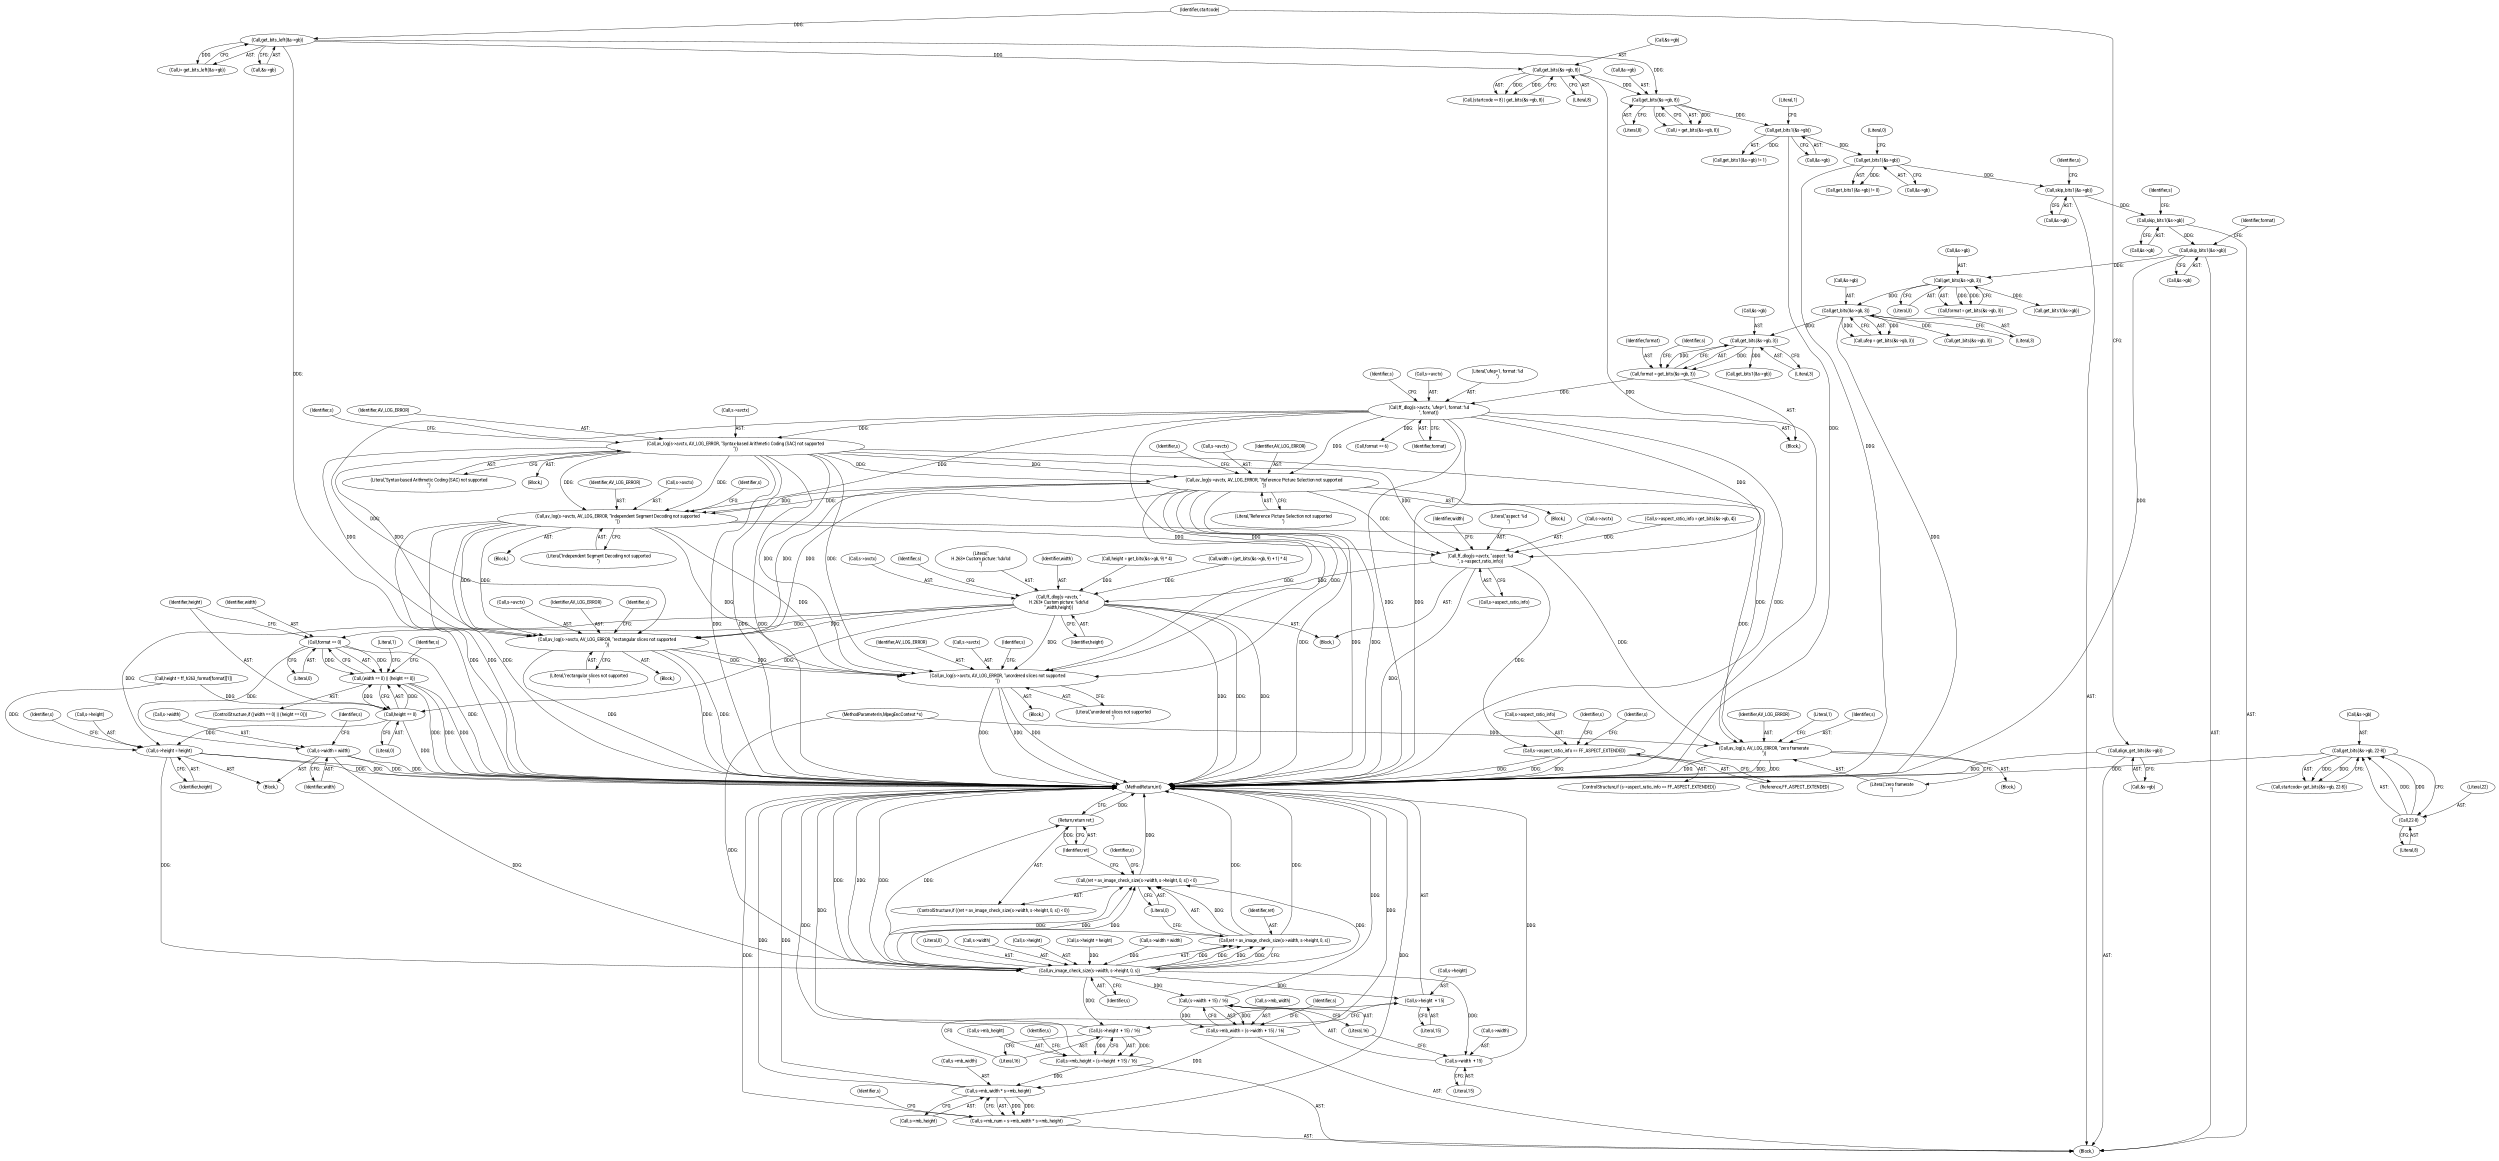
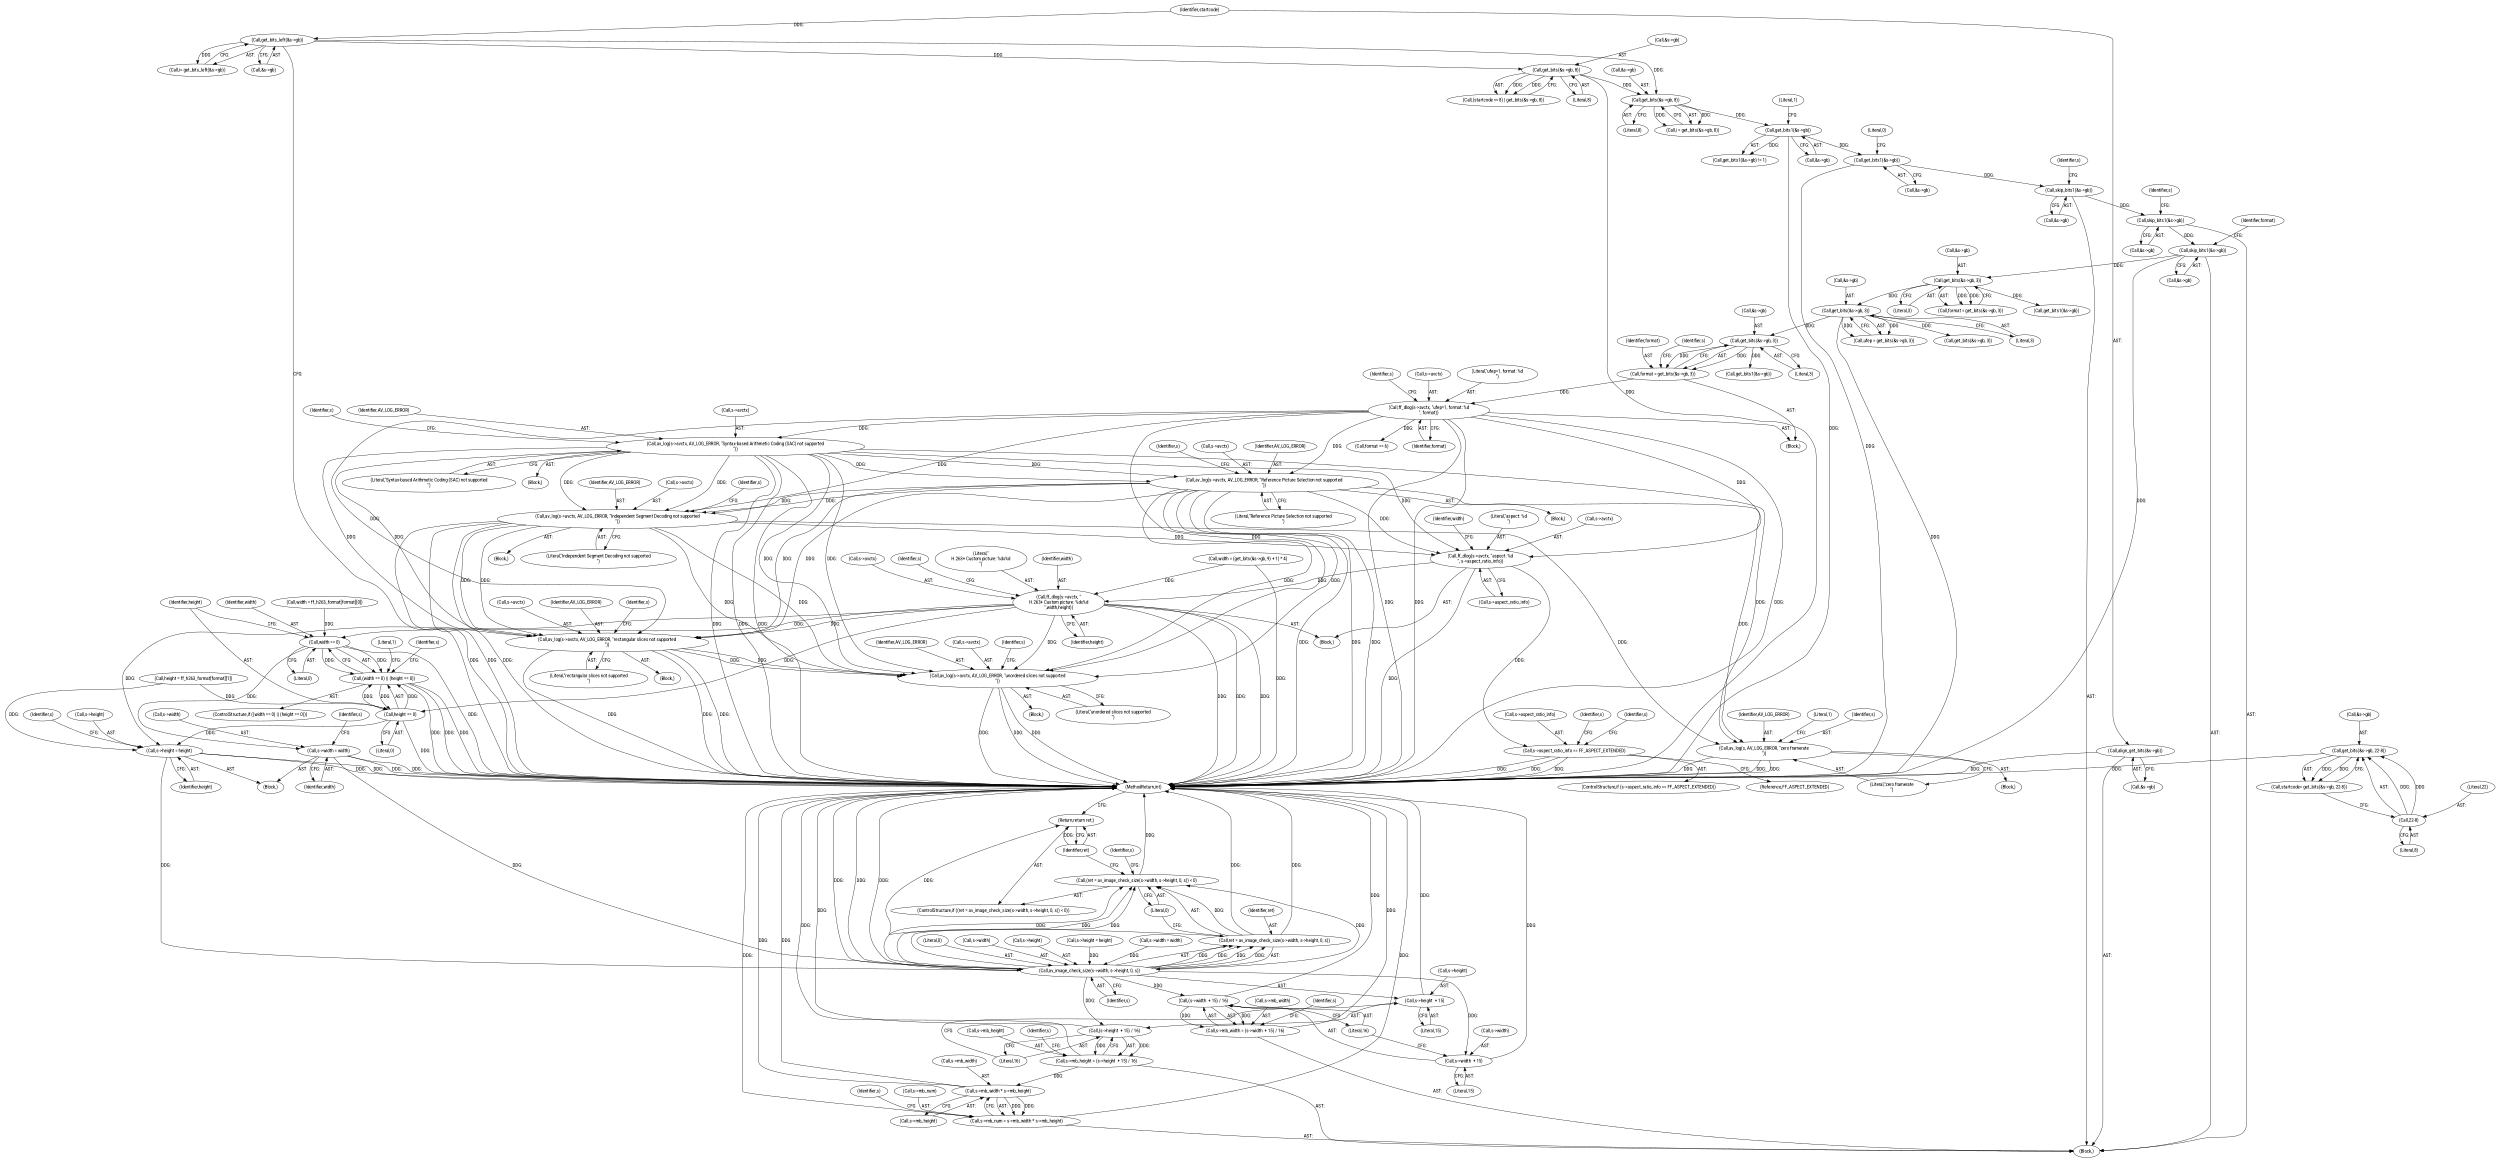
node "(Call,get_bits1(&s->gb) != 0)": removed
edge "(Identifier,startcode)" -> "(Call,align_get_bits(&s->gb))": label "CFG: " -> "AST: "
edge "(Call,get_bits_left(&s->gb))" -> "(MethodReturn,int)": label "DDG: " -> "CFG: "
node "(Call,s->aspect_ratio_info = get_bits(&s->gb, 4))": removed
node "(Call,height = get_bits(&s->gb, 9) * 4)": removed
node "(Call,width = ff_h263_format[format][0])": added
node "(Call,format == 0)": label "(Call,format == 0)" -> "(Call,width == 0)"
edge "(Call,(width == 0) || (height == 0))" -> "(Call,height == 0)": label "CFG: " -> "DDG: "
node "(MethodParameterIn,MpegEncContext *s)": removed
edge "(Reference,FF_ASPECT_EXTENDED)" -> "(Call,s->aspect_ratio_info == FF_ASPECT_EXTENDED)": removed, label "AST:"
edge "(Call,get_bits(&s->gb, 22-8))" -> "(Call,22-8)": now "(Call,startcode= get_bits(&s->gb, 22-8))" -> "(Call,22-8)"
edge "(Return,return ret;)" -> "(MethodReturn,int)": now "(Call,width = (get_bits(&s->gb, 9) + 1) * 4)" -> "(MethodReturn,int)"
edge "(Call,s->height  + 15)" -> "(MethodReturn,int)": label "AST: " -> "DDG: "
edge "(Call,ret = av_image_check_size(s->width, s->height, 0, s))" -> "(Call,av_image_check_size(s->width, s->height, 0, s))": label "CFG: " -> "AST: "
edge "(Call,av_image_check_size(s->width, s->height, 0, s))" -> "(Call,s->height  + 15)": label "DDG: " -> "AST: "
edge "(Call,s->mb_width = (s->width  + 15) / 16)" -> "(Call,(s->width  + 15) / 16)": label "CFG: " -> "AST: "
edge "(Call,s->height  + 15)" -> "(Call,(s->height  + 15) / 16)": label "CFG: " -> "AST: "
edge "(Call,s->mb_width = (s->width  + 15) / 16)" -> "(Call,s->mb_width * s->mb_height)": removed, label "DDG:"
node "(Call,s->mb_num)": added
